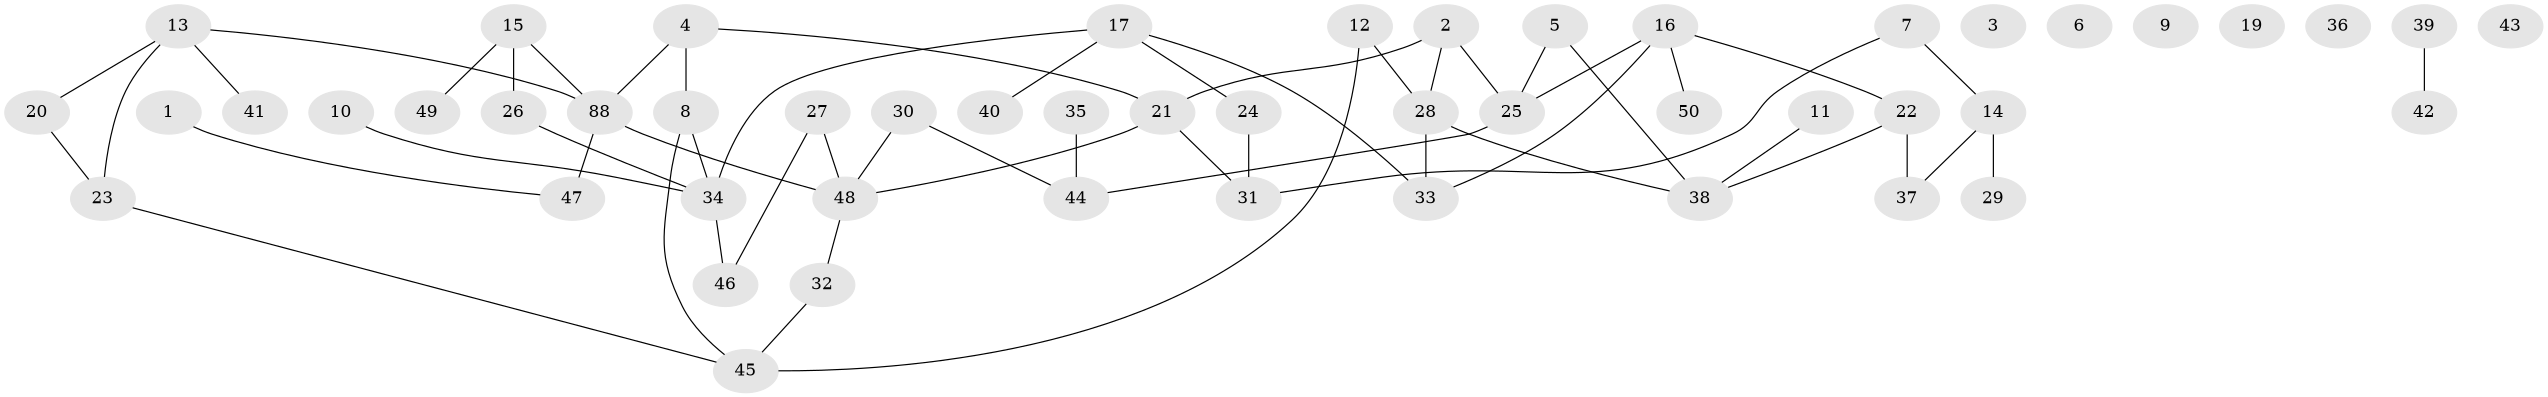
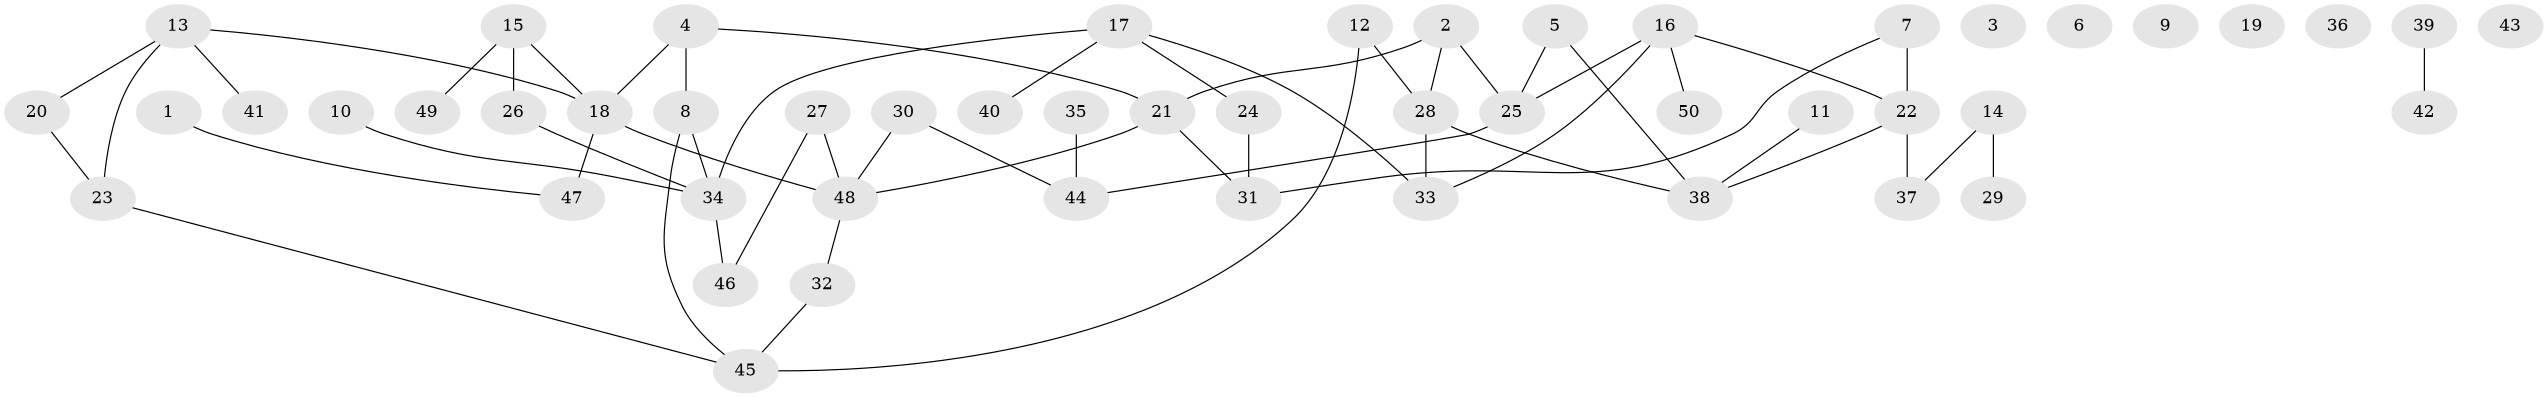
edge "7" -- "14": now "7" -- "22"
node "88": label "88" -> "18"
